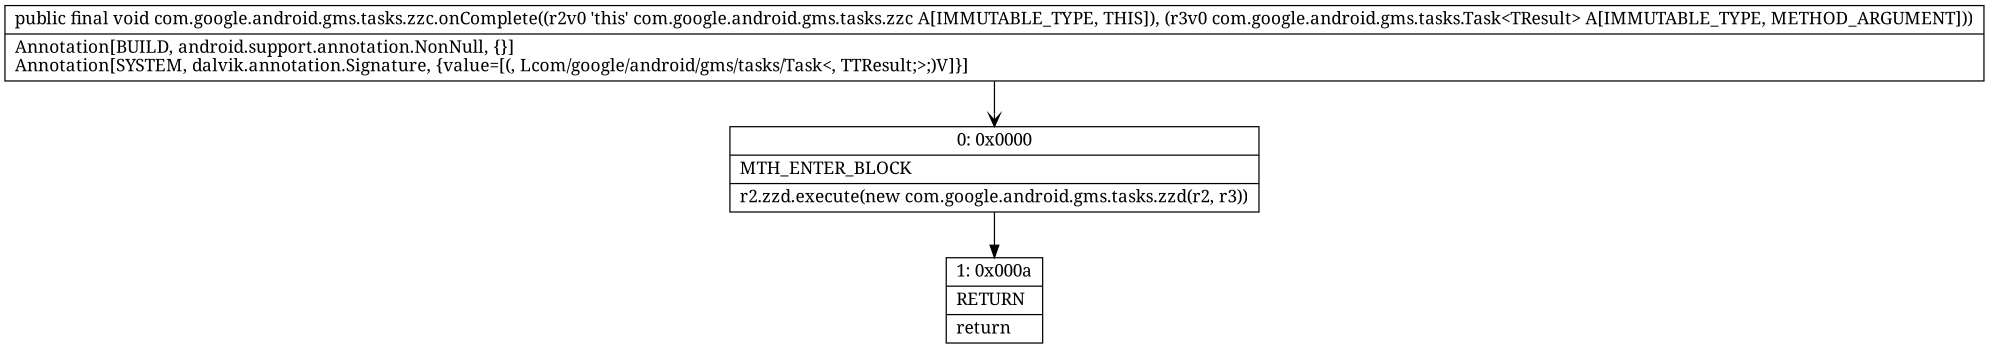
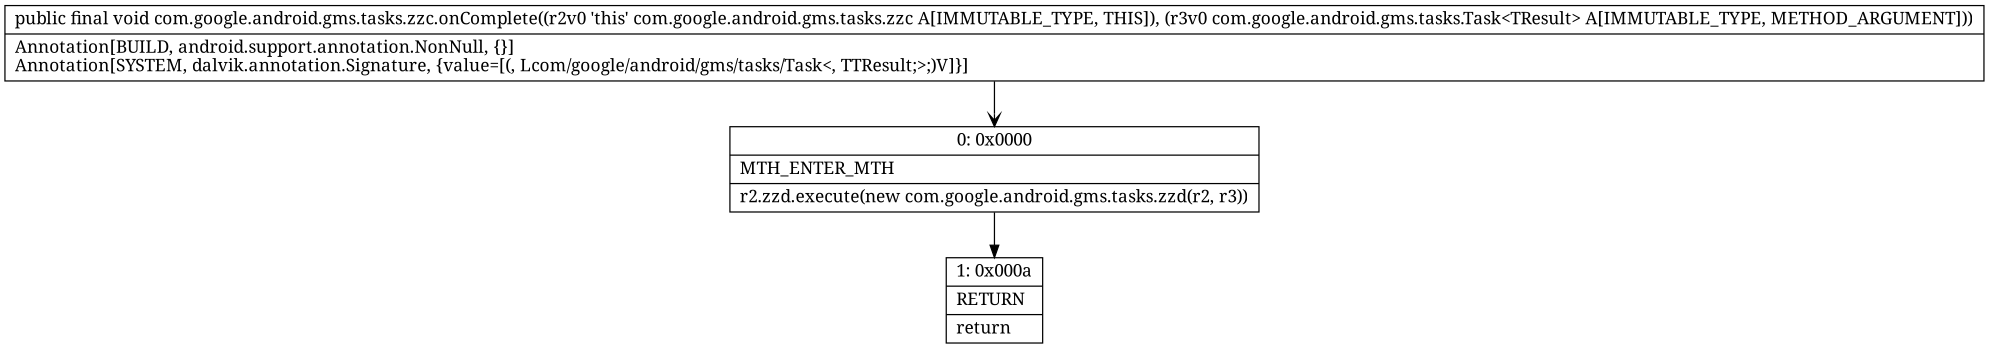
node "0: 0x0000": text "MTH_ENTER_BLOCK" -> "MTH_ENTER_MTH"
